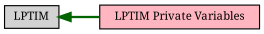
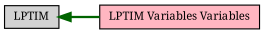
node "LPTIM Private Variables": label "LPTIM Private Variables" -> "LPTIM Variables Variables"
